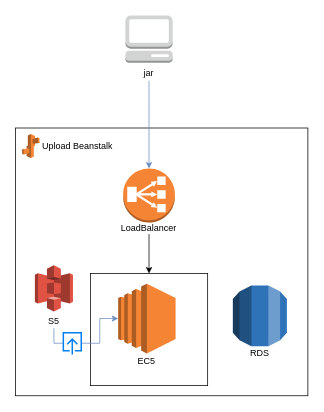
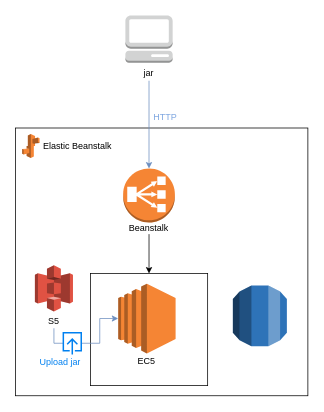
node "HTTP": added
node "Upload Beanstalk": label "Upload Beanstalk" -> "Elastic Beanstalk"
node "LoadBalancer": label "LoadBalancer" -> "Beanstalk"
node "RDS": removed
node "Upload jar": added
